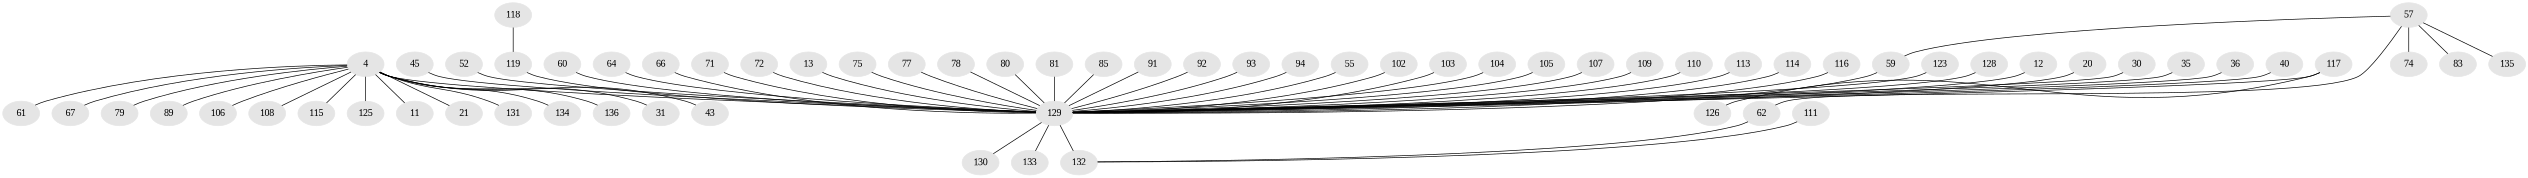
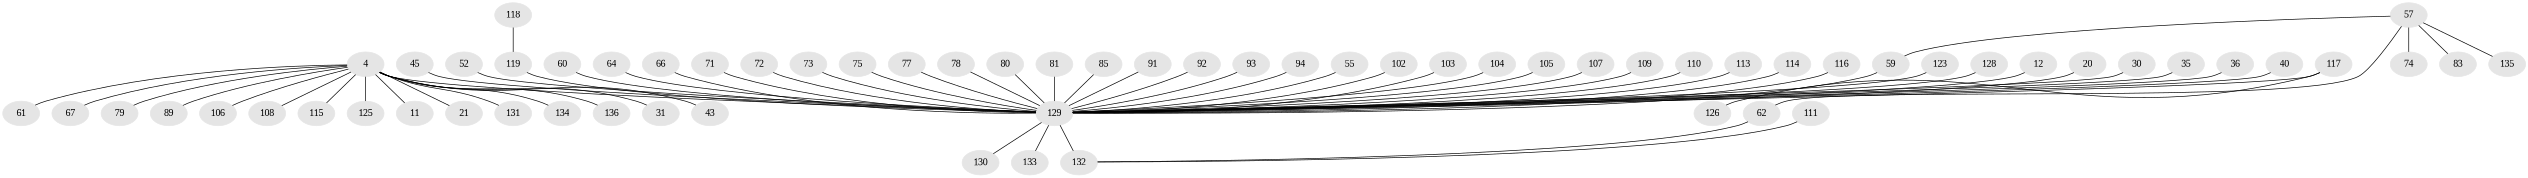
node "13": label "13" -> "73"
